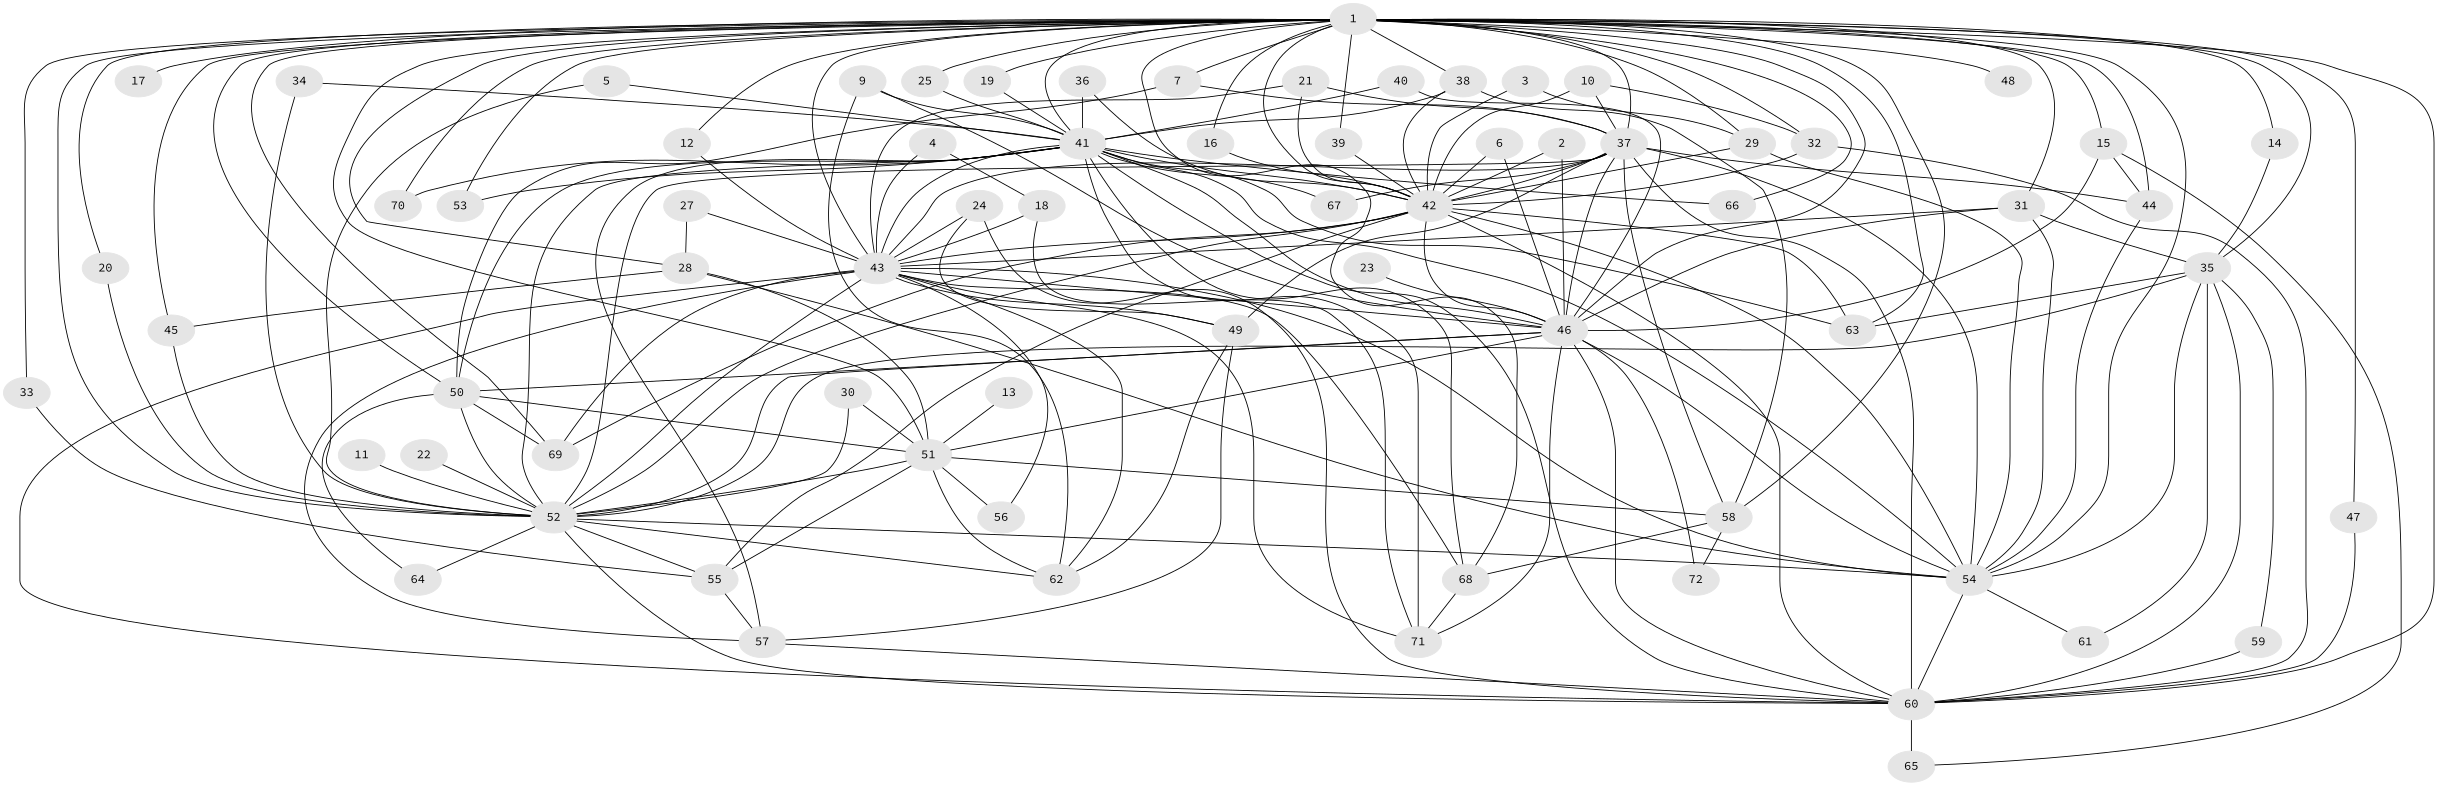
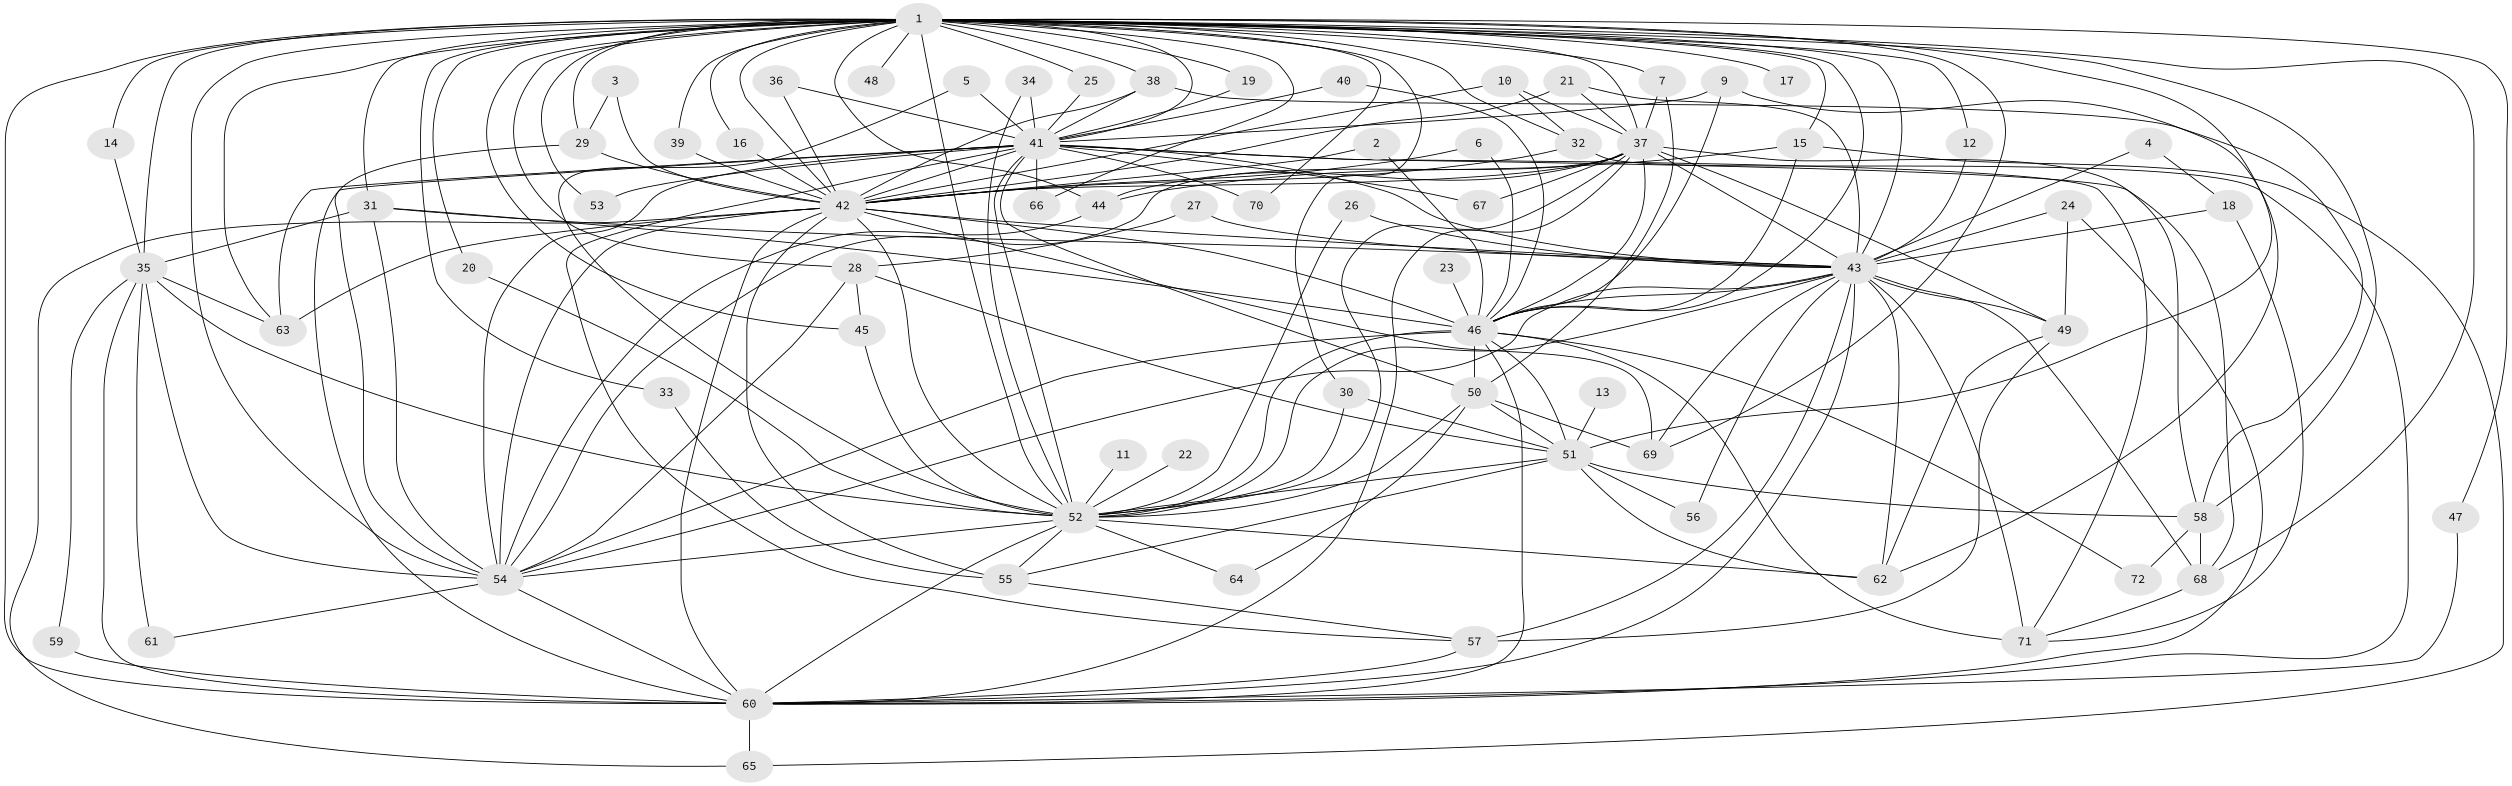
edge "1" -- "50": now "1" -- "30"
node "26": added
edge "41" -- "46": removed
edge "42" -- "65": added
